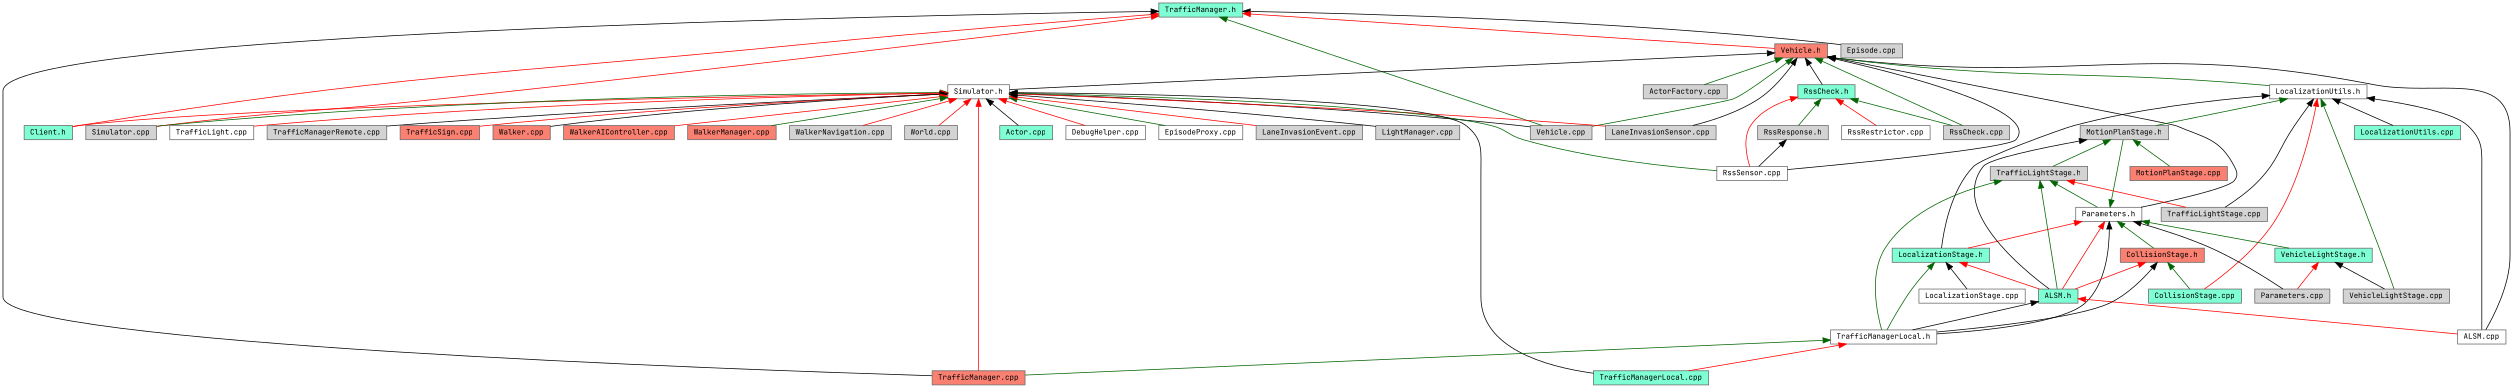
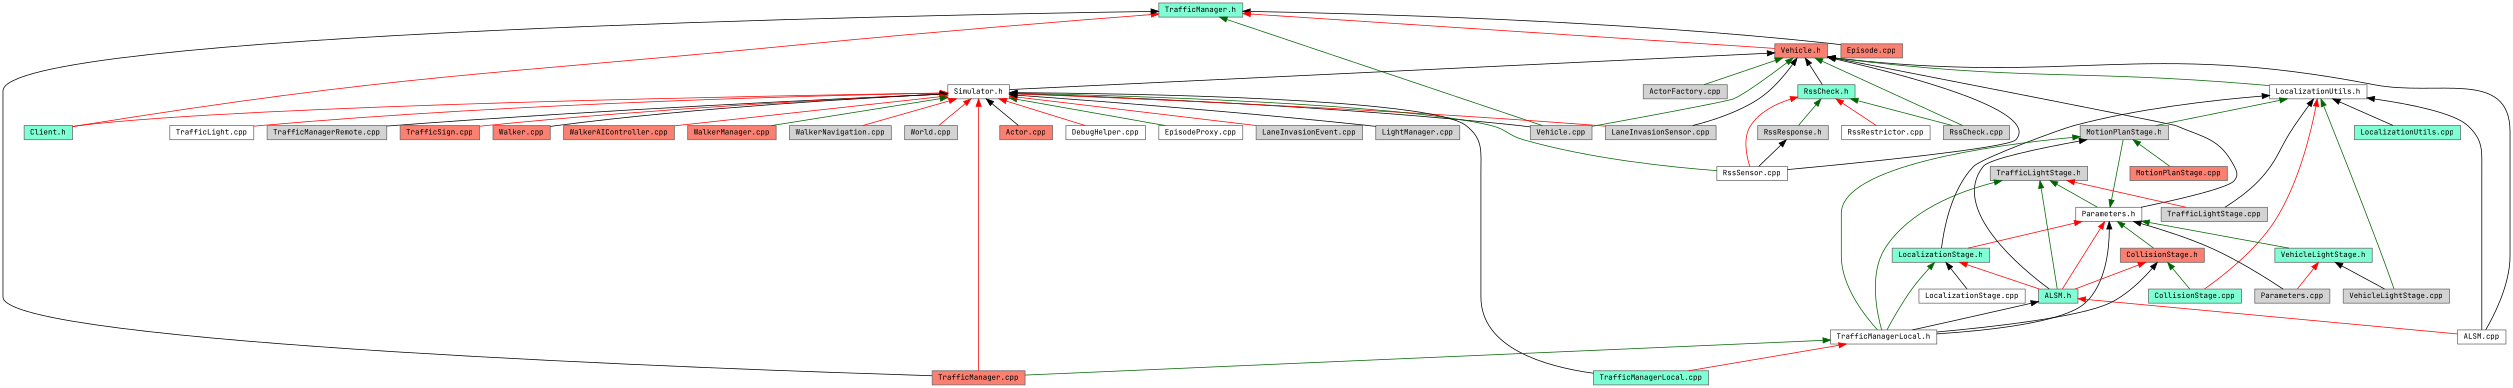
node "Episode.cpp": fillcolor lightgrey -> salmon
node "Simulator.cpp": removed
node "Actor.cpp": fillcolor aquamarine -> salmon
edge "TrafficLightStage.h" -> "MotionPlanStage.h": now "TrafficManagerLocal.h" -> "MotionPlanStage.h"
